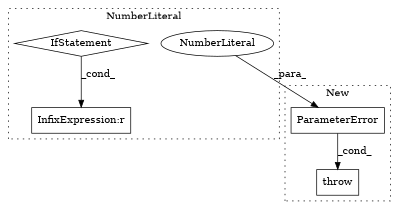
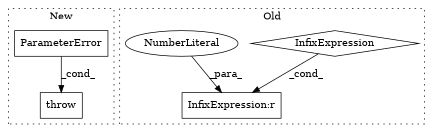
cluster "NumberLiteral": label "NumberLiteral" -> "Old"
node "IfStatement": label "IfStatement" -> "InfixExpression"
edge "NumberLiteral" -> "ParameterError": now "NumberLiteral" -> "InfixExpression:r"
